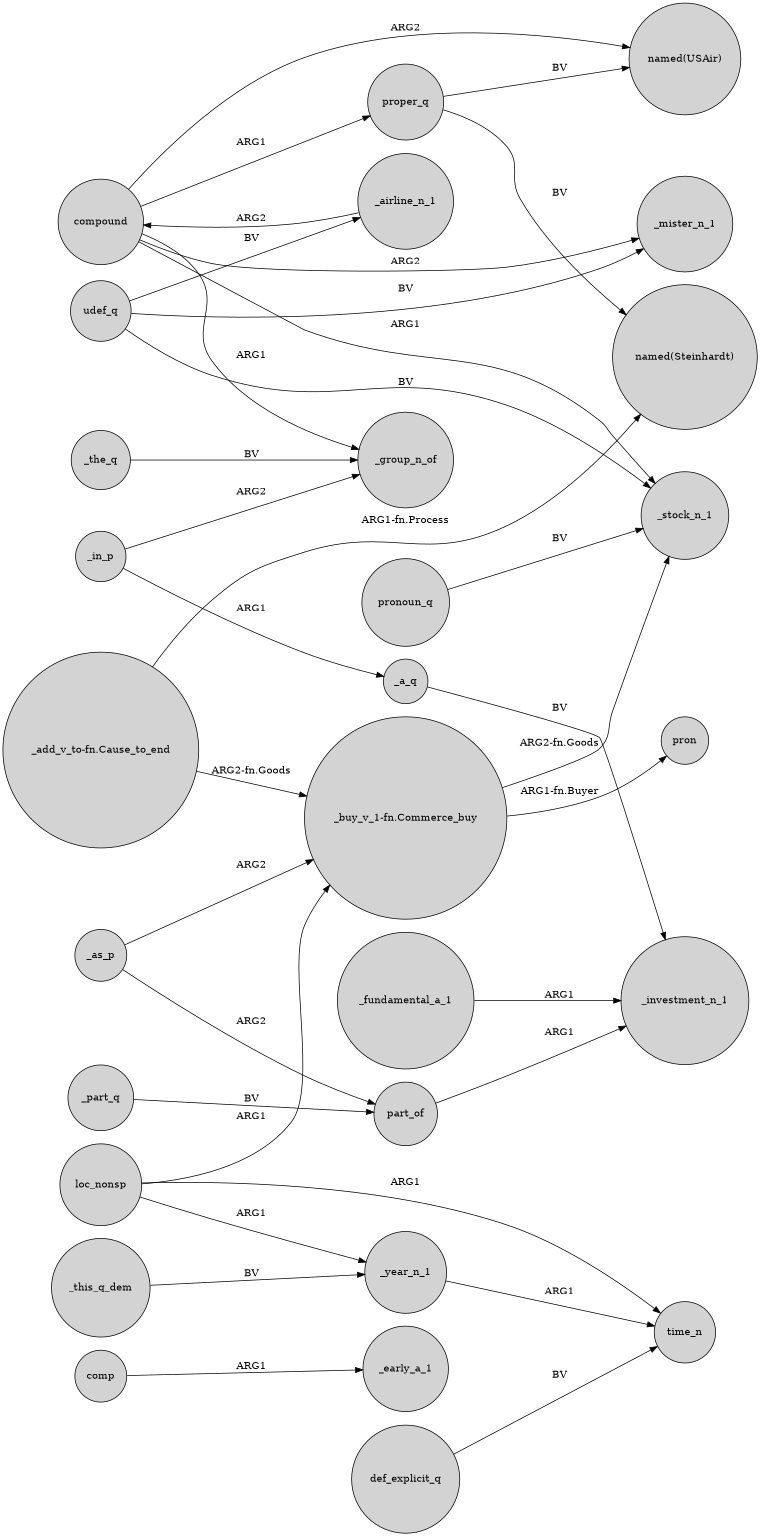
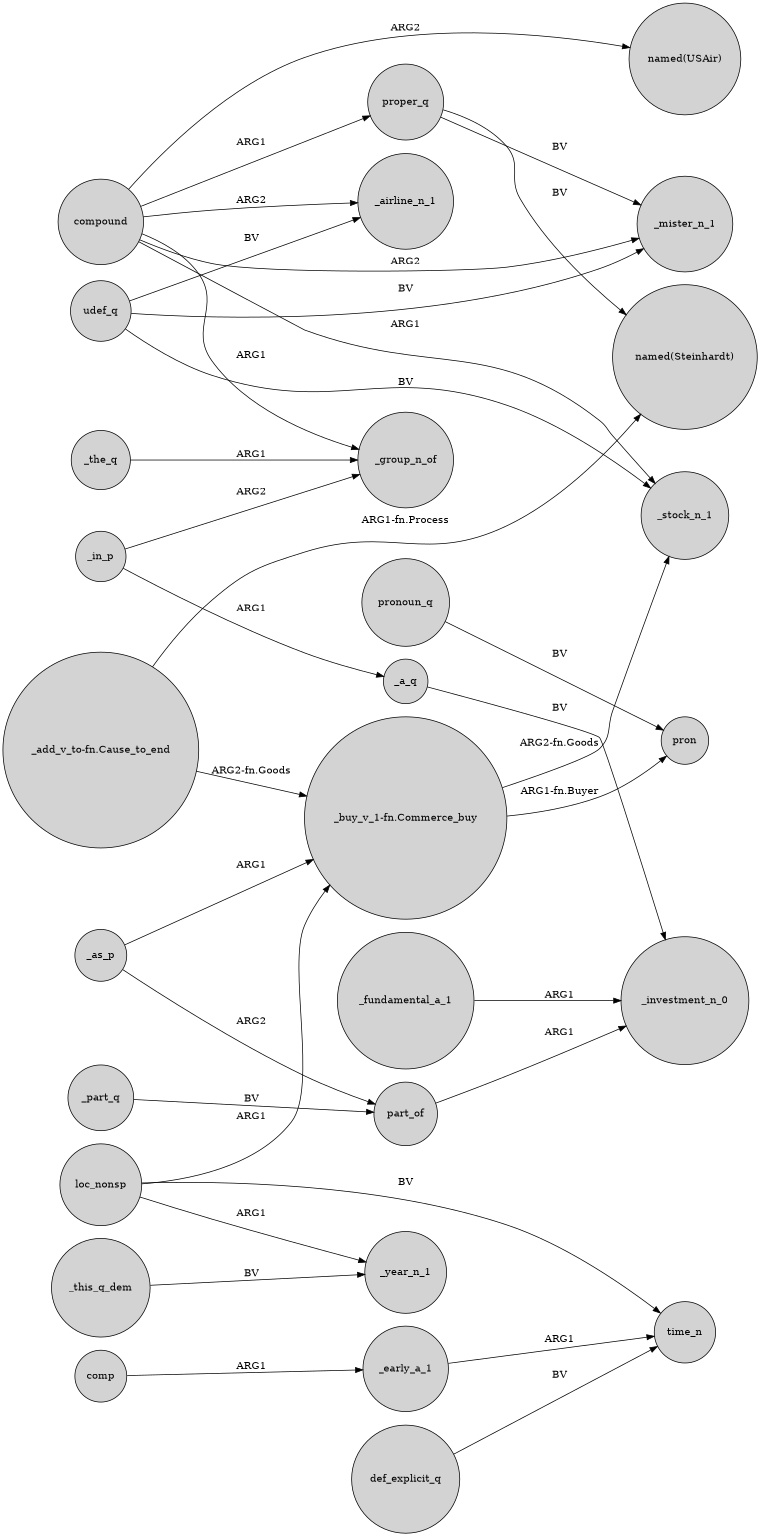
edge "proper_q" -> "named(USAir)": now "proper_q" -> "_mister_n_1"
edge "_airline_n_1" -> "compound": reversed
edge "_the_q" -> "_group_n_of": label "BV" -> "ARG1"
edge "pronoun_q" -> "_stock_n_1": now "pronoun_q" -> "pron"
edge "_as_p" -> "_buy_v_1-fn.Commerce_buy": label "ARG2" -> "ARG1"
node "_investment_n_1": label "_investment_n_1" -> "_investment_n_0"
edge "loc_nonsp" -> "time_n": label "ARG1" -> "BV"
edge "_year_n_1" -> "time_n": now "_early_a_1" -> "time_n"
